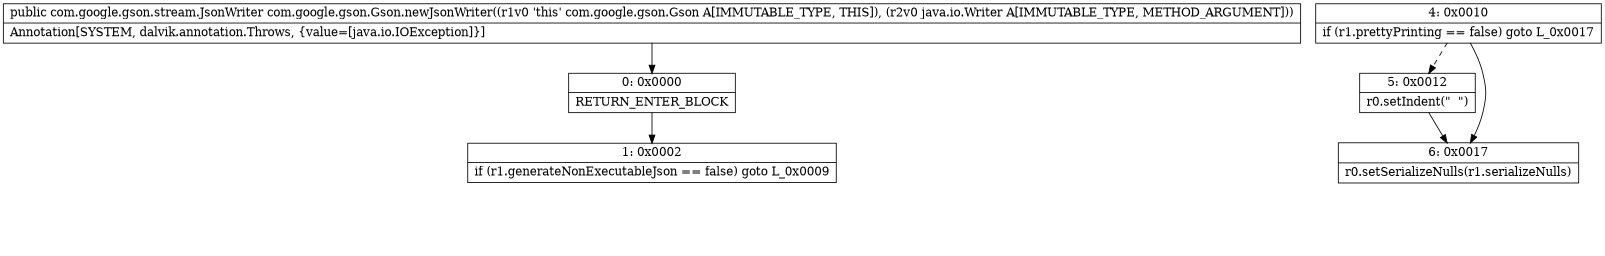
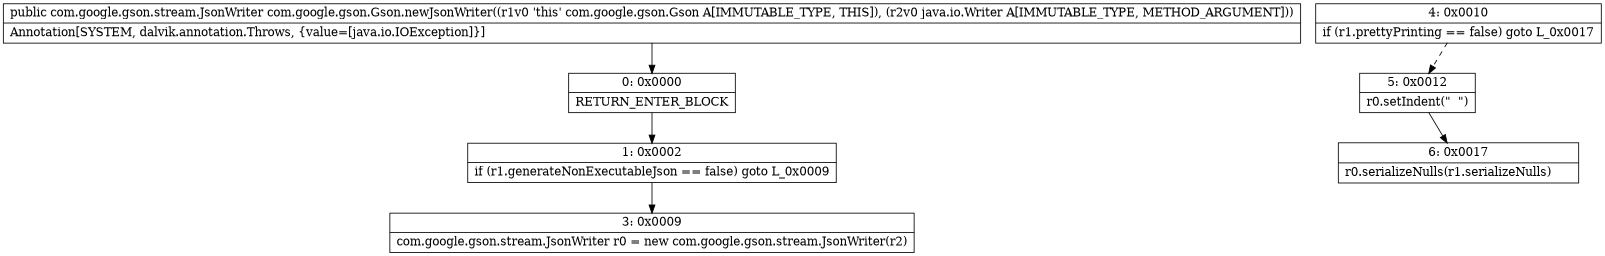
edge "4: 0x0010" -> "6: 0x0017": removed
node "6: 0x0017": text "r0.setSerializeNulls(r1.serializeNulls)" -> "r0.serializeNulls(r1.serializeNulls)"
node "3: 0x0009": added
